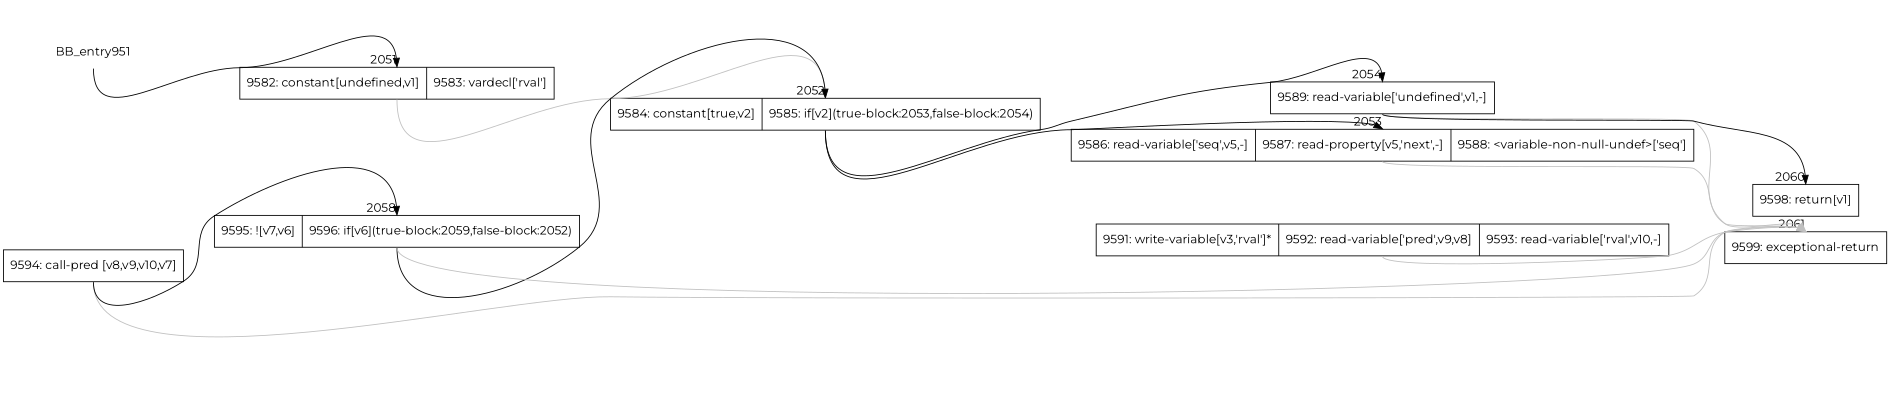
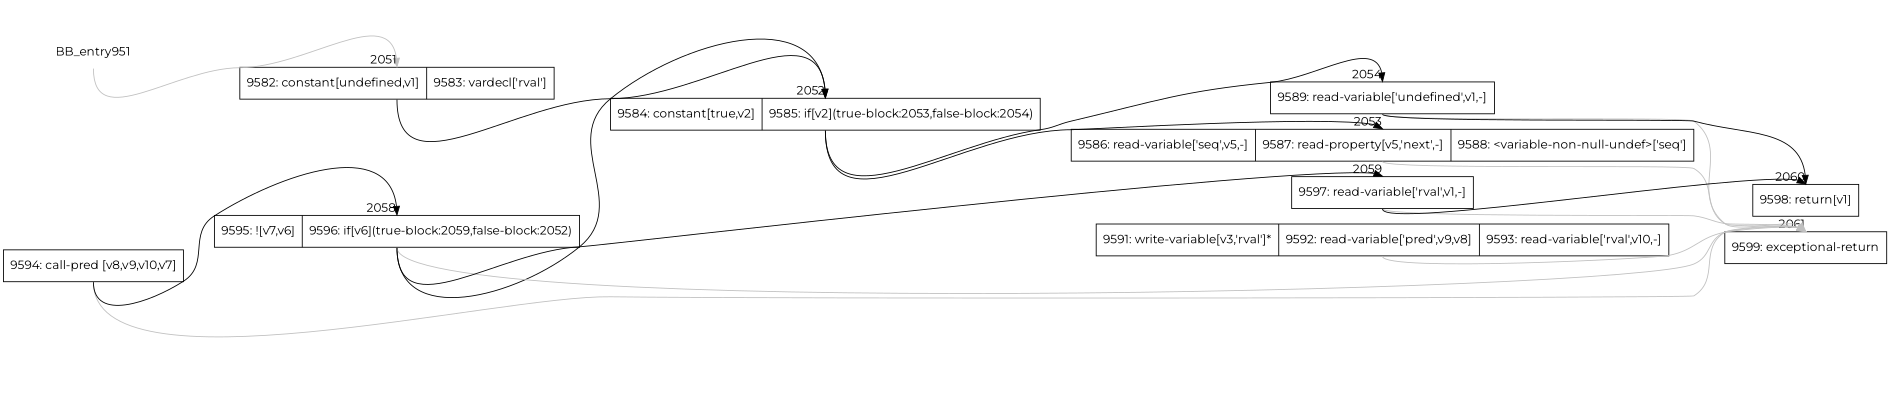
edge "BB_entry951" -> "9582: constant[undefined,v1]": color black -> gray
edge "9582: constant[undefined,v1]" -> "9584: constant[true,v2]": color gray -> black
node "9597: read-variable['rval',v1,-]": added
